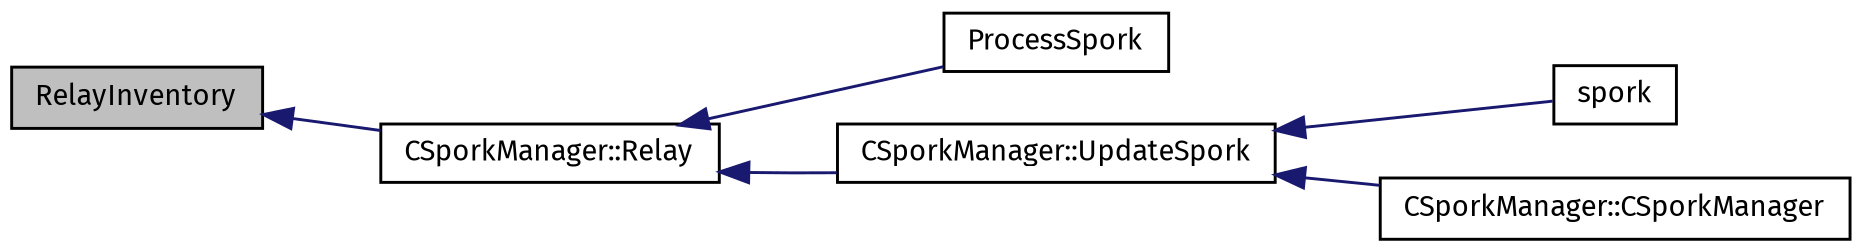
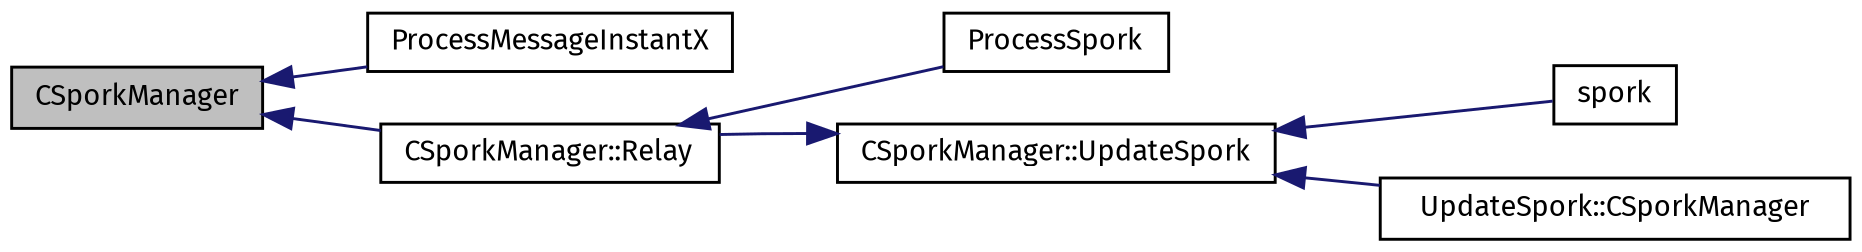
node "ProcessMessageInstantX": added
node "RelayInventory": label "RelayInventory" -> "CSporkManager"
edge "CSporkManager::UpdateSpork" -> "CSporkManager::Relay": reversed
node "CSporkManager::CSporkManager": label "CSporkManager::CSporkManager" -> "UpdateSpork::CSporkManager"
